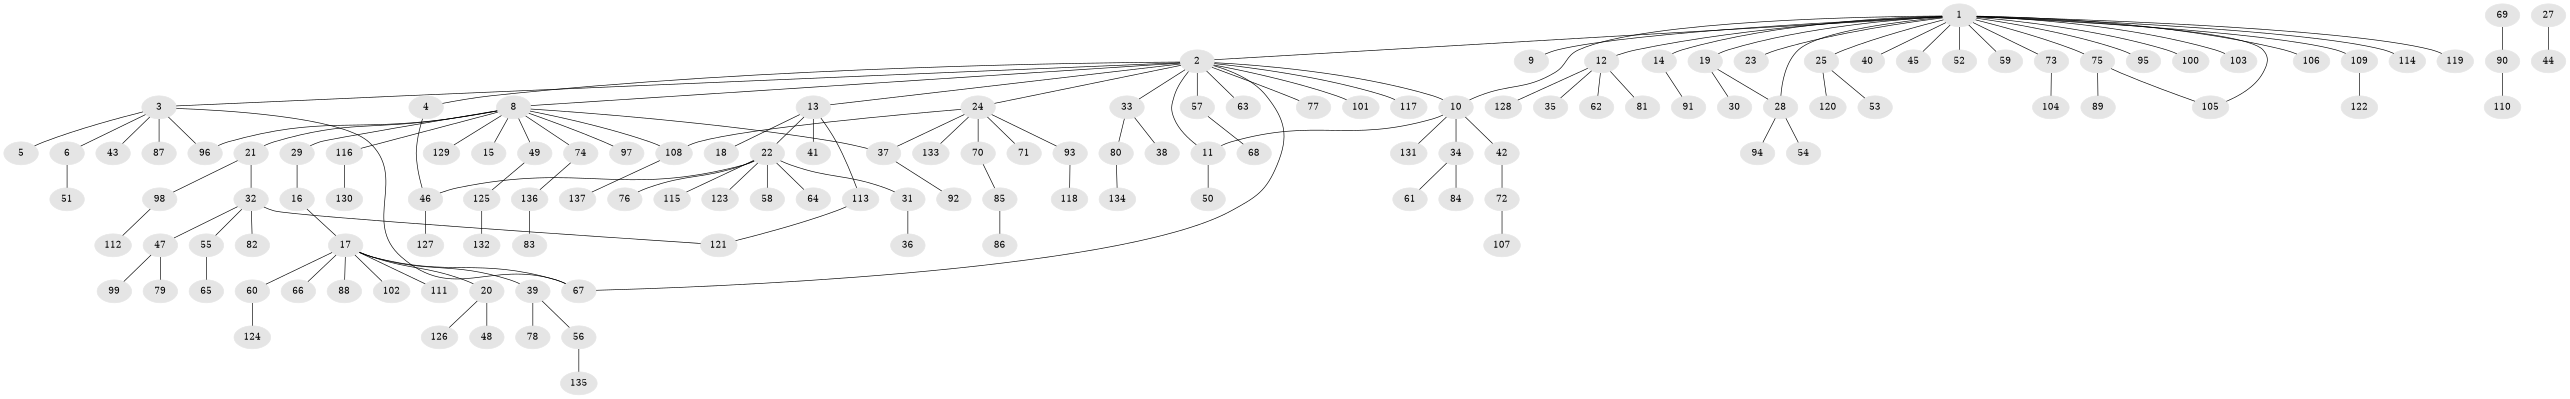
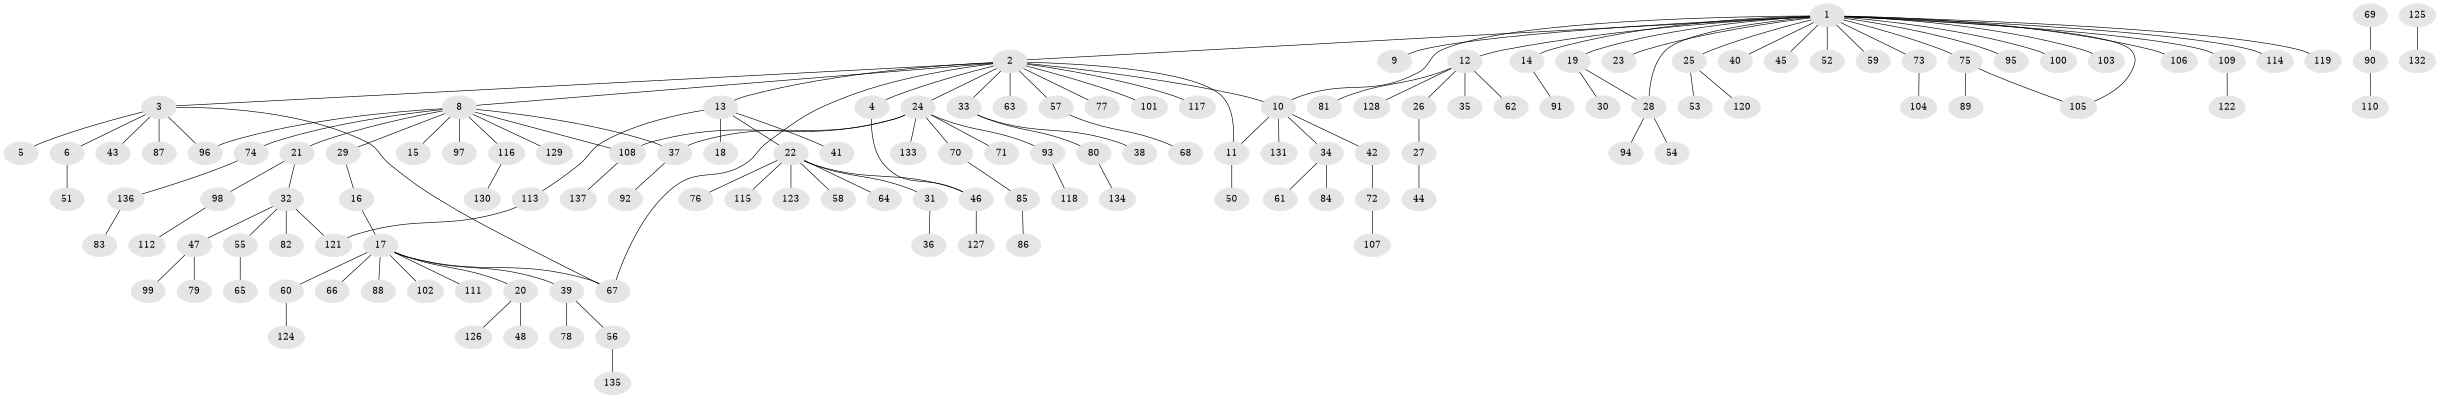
node "26": added
node "49": removed
